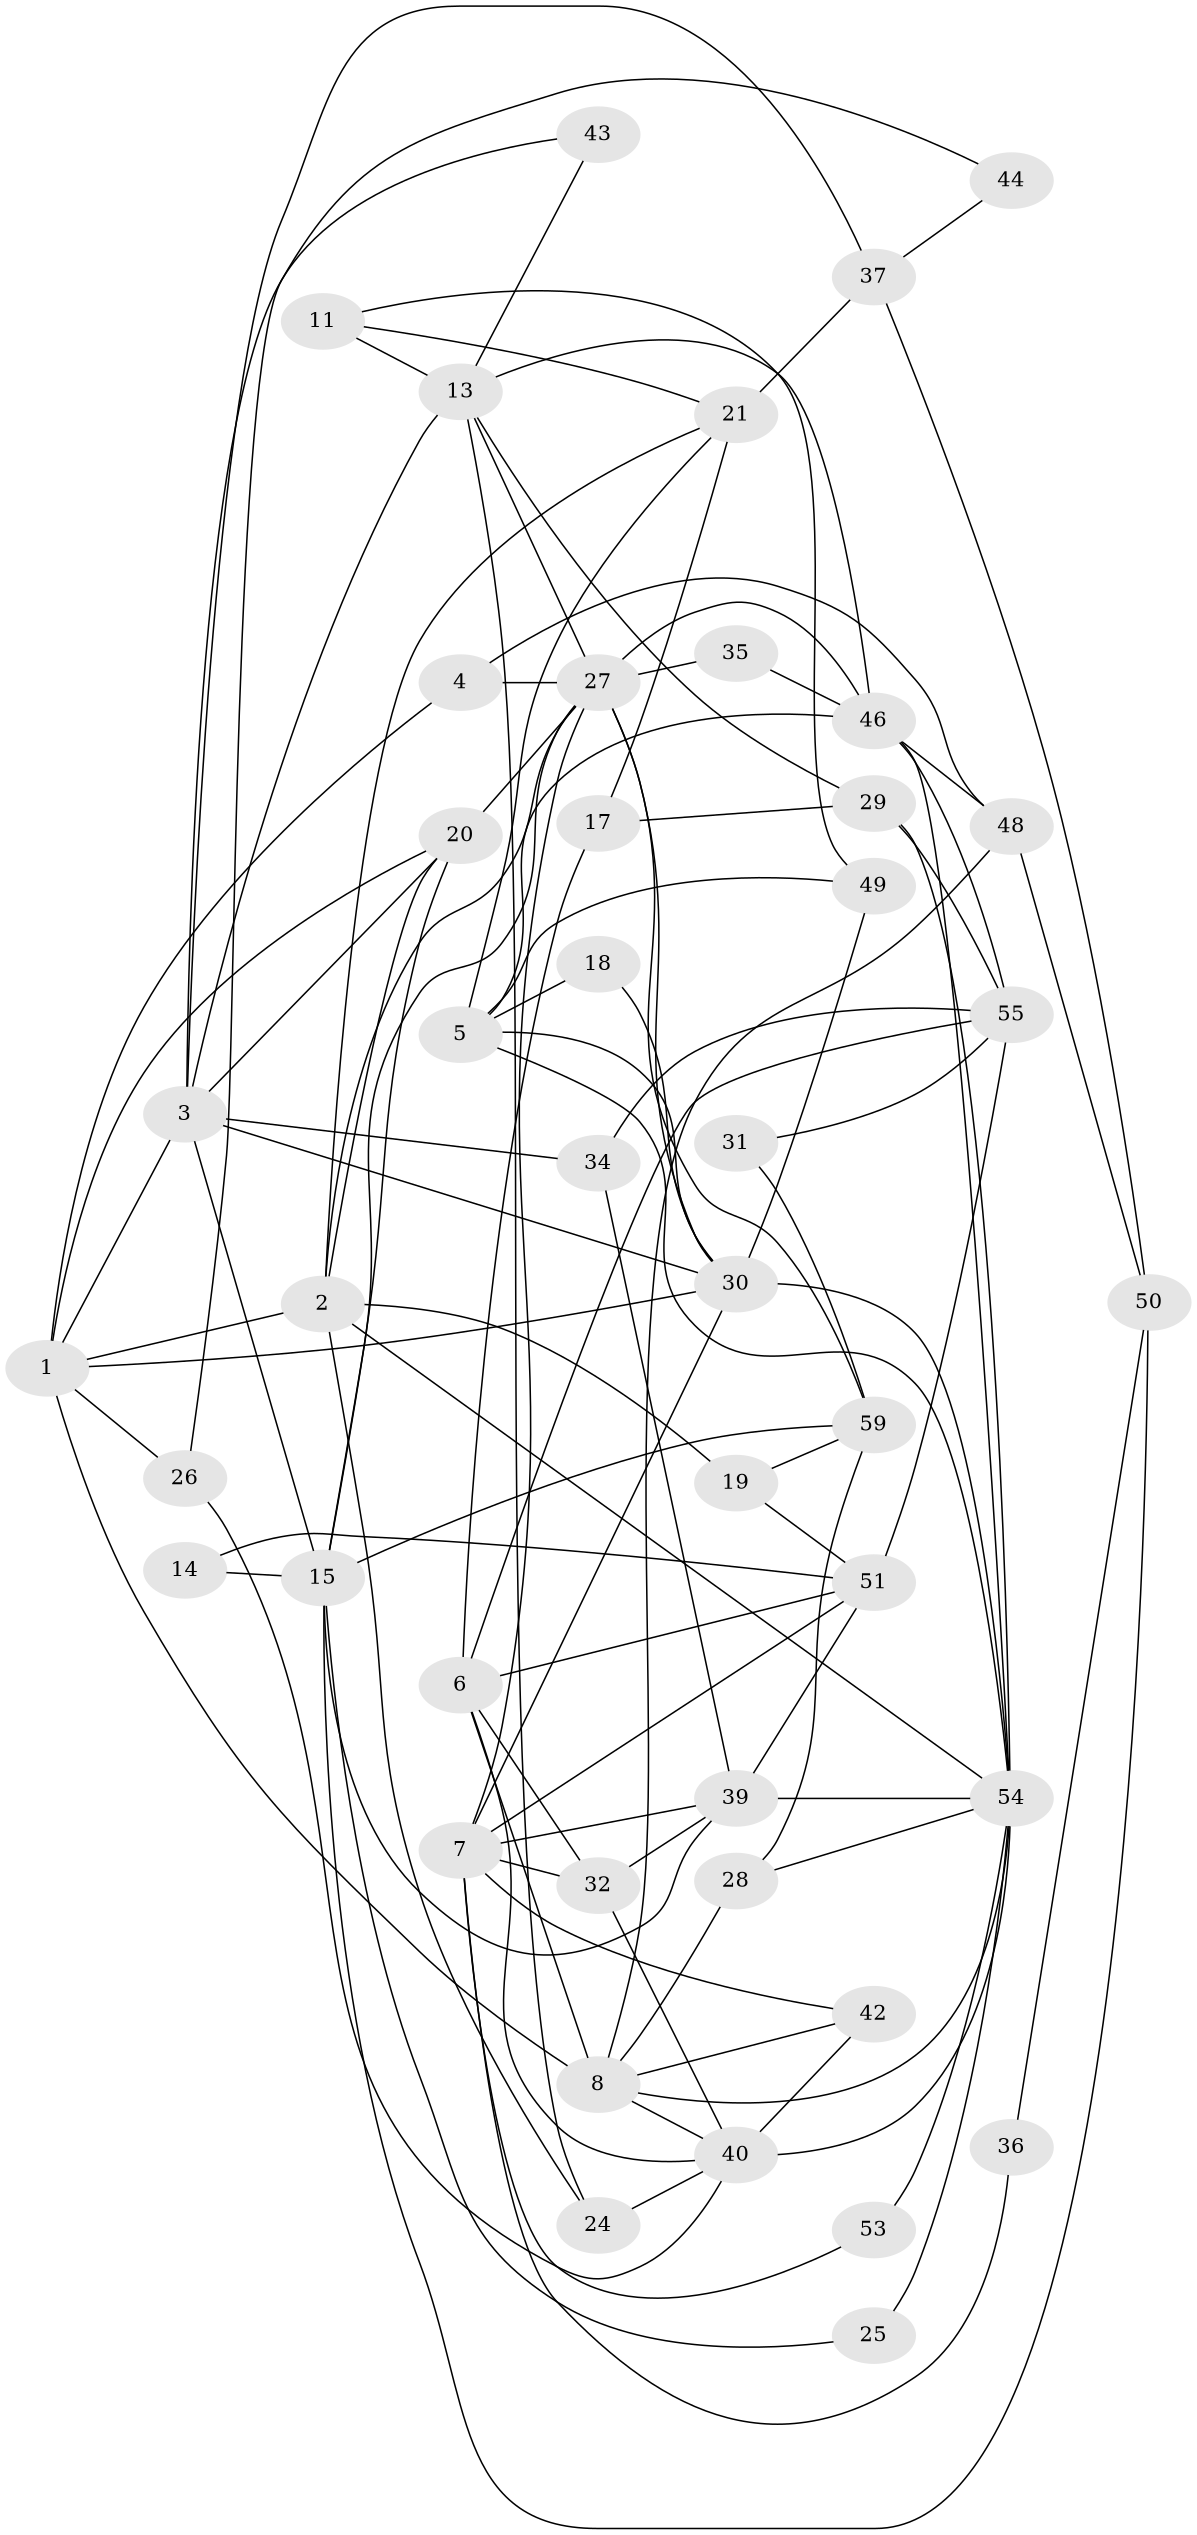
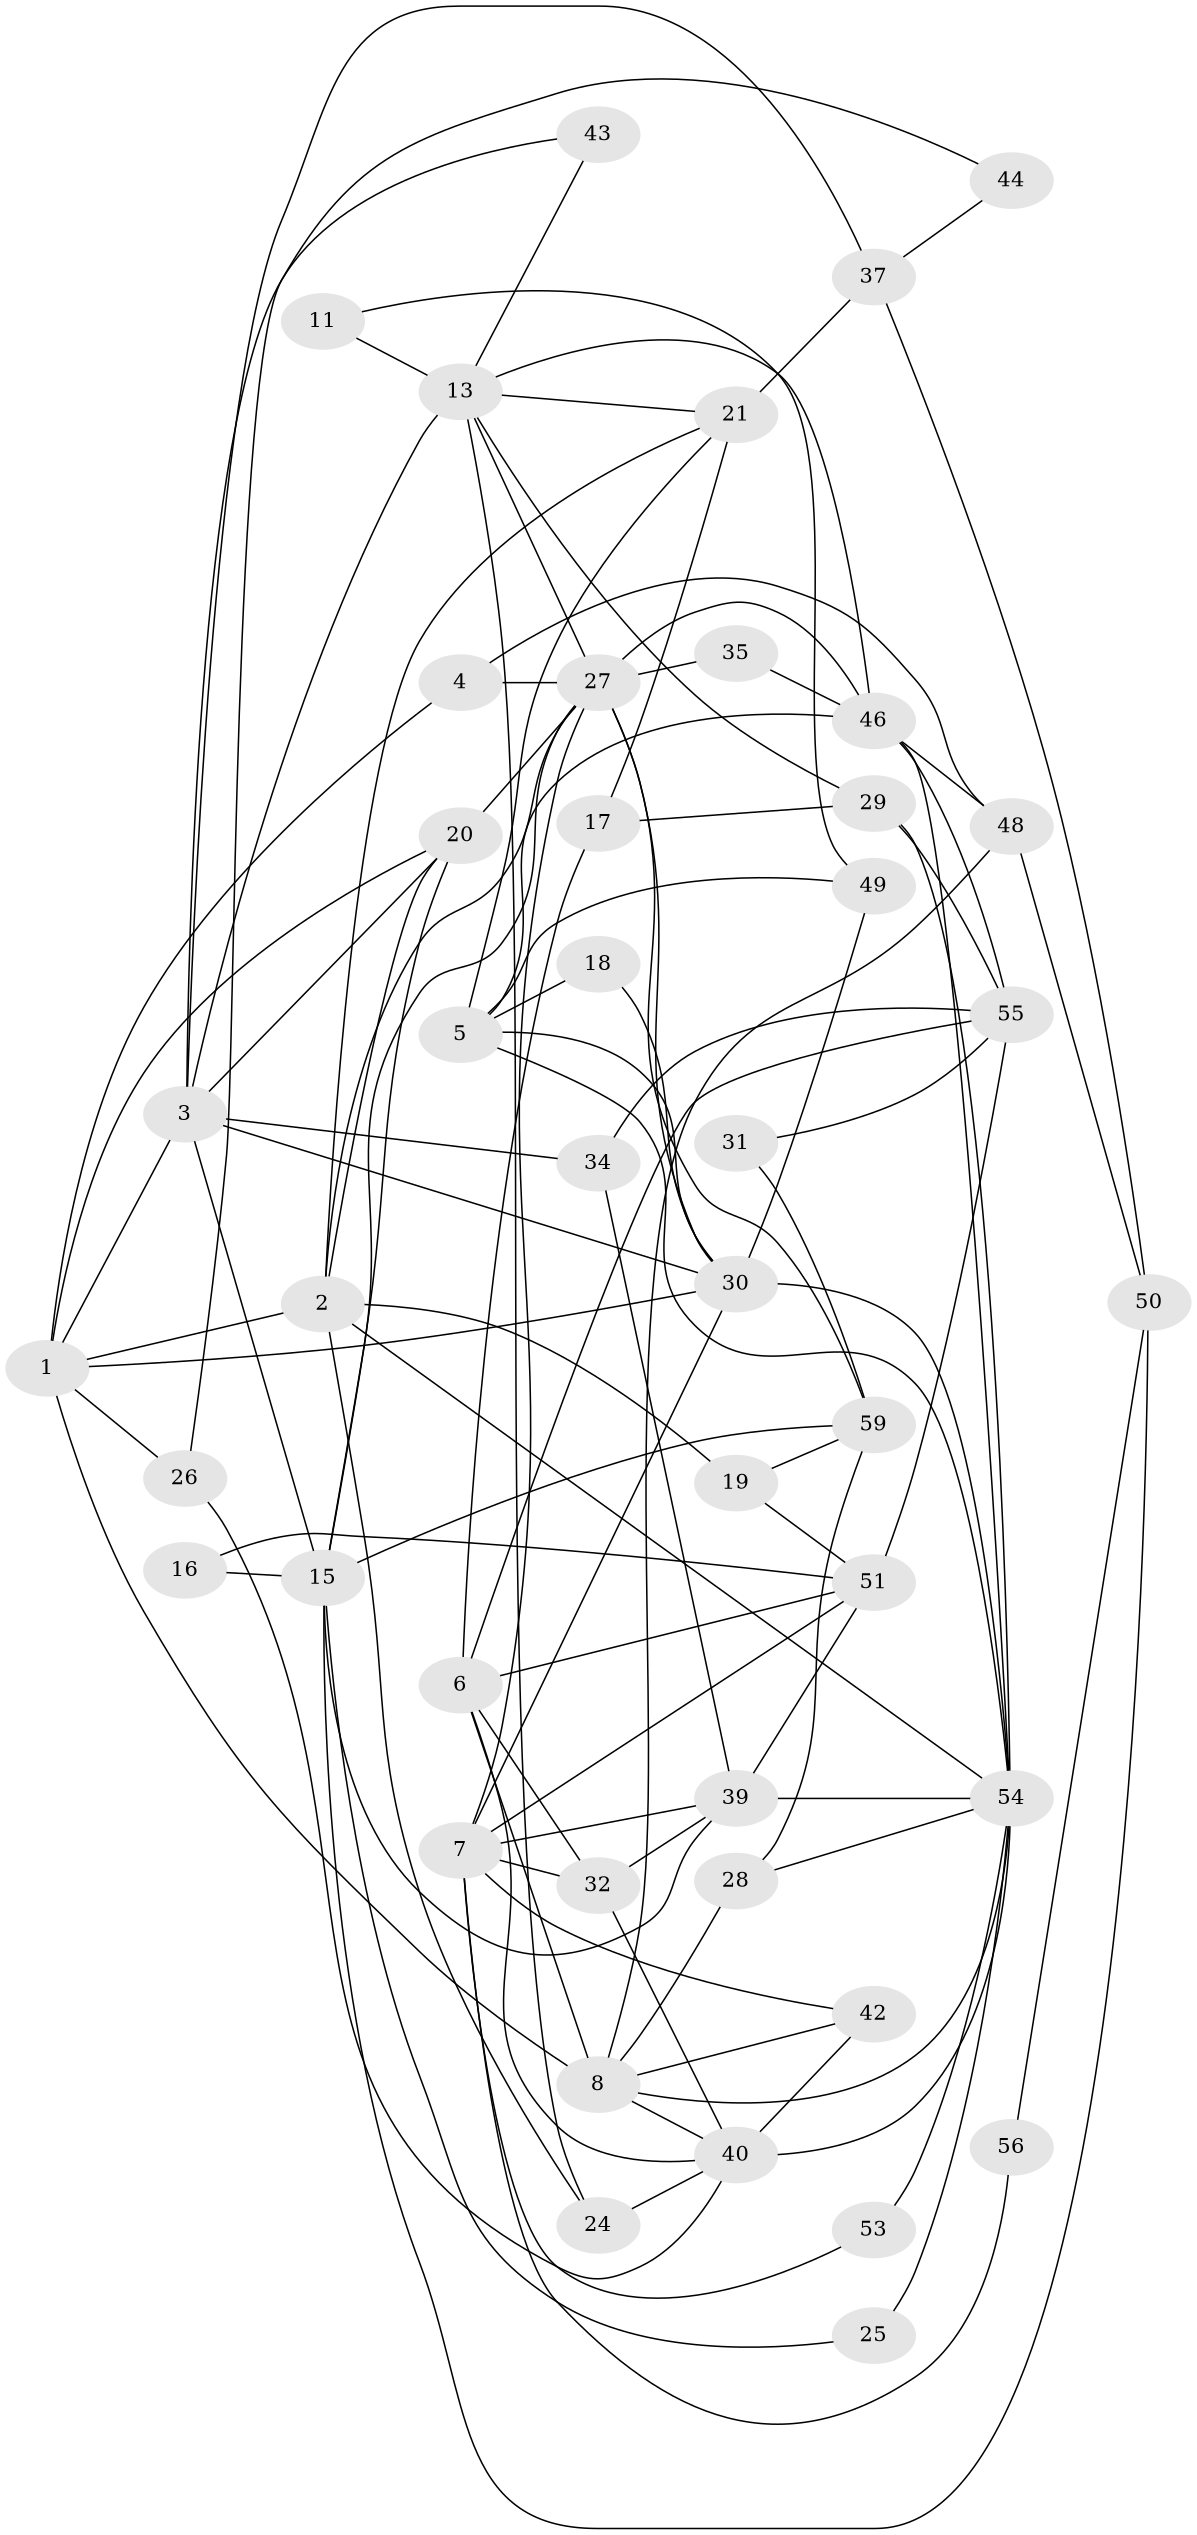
edge "11" -- "21": now "13" -- "21"
node "14": label "14" -> "16"
node "36": label "36" -> "56"
